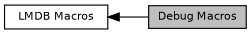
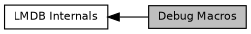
node "LMDB Macros": label "LMDB Macros" -> "LMDB Internals"
